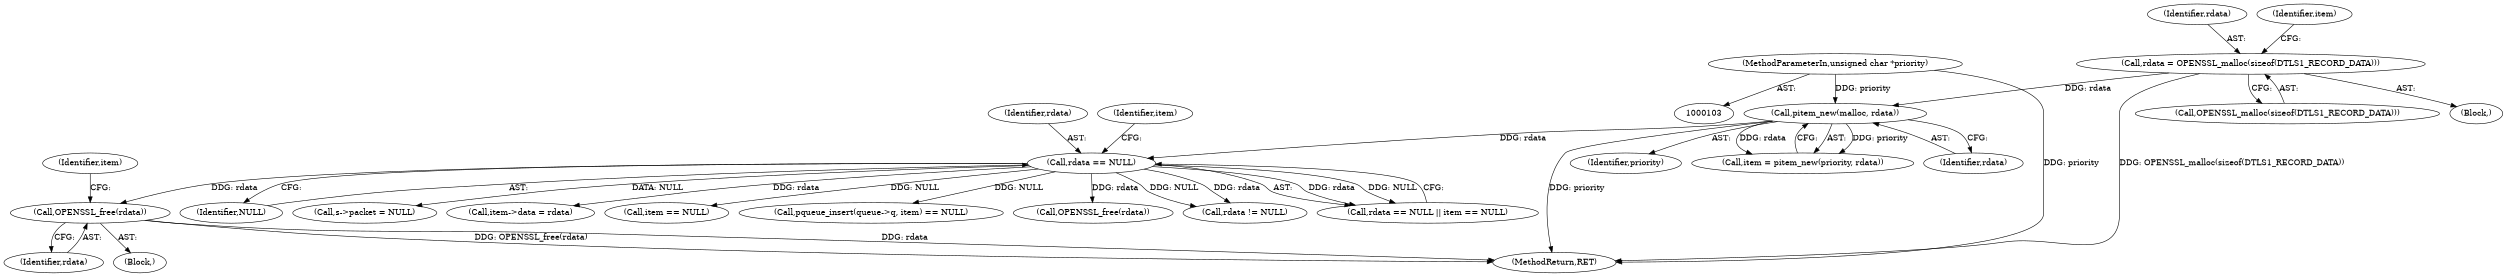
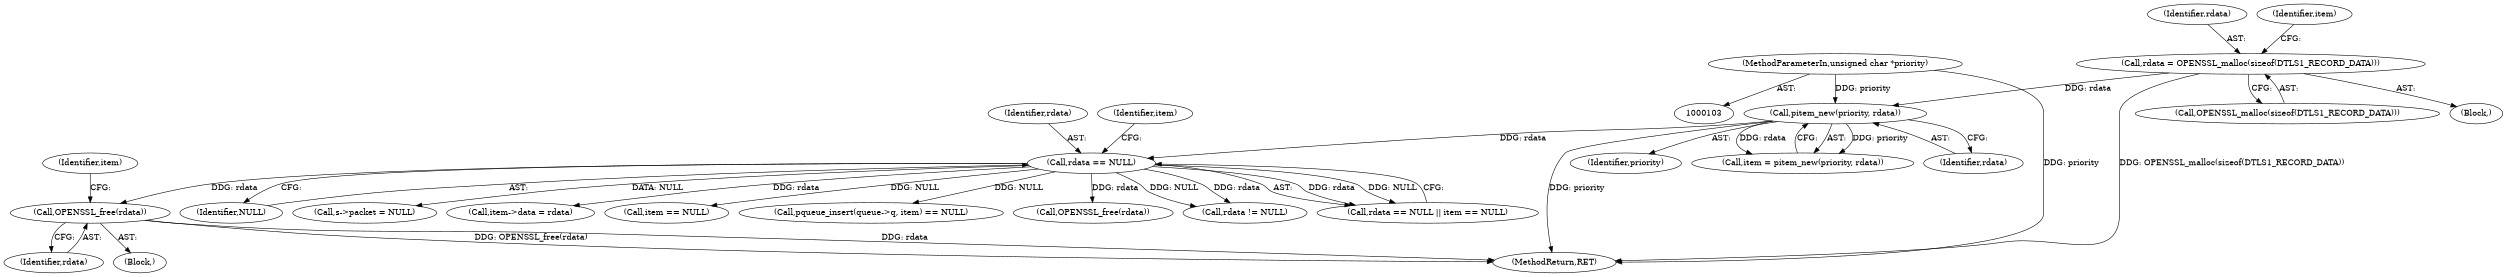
node "(Call,pitem_new(malloc, rdata))": label "(Call,pitem_new(malloc, rdata))" -> "(Call,pitem_new(priority, rdata))"
